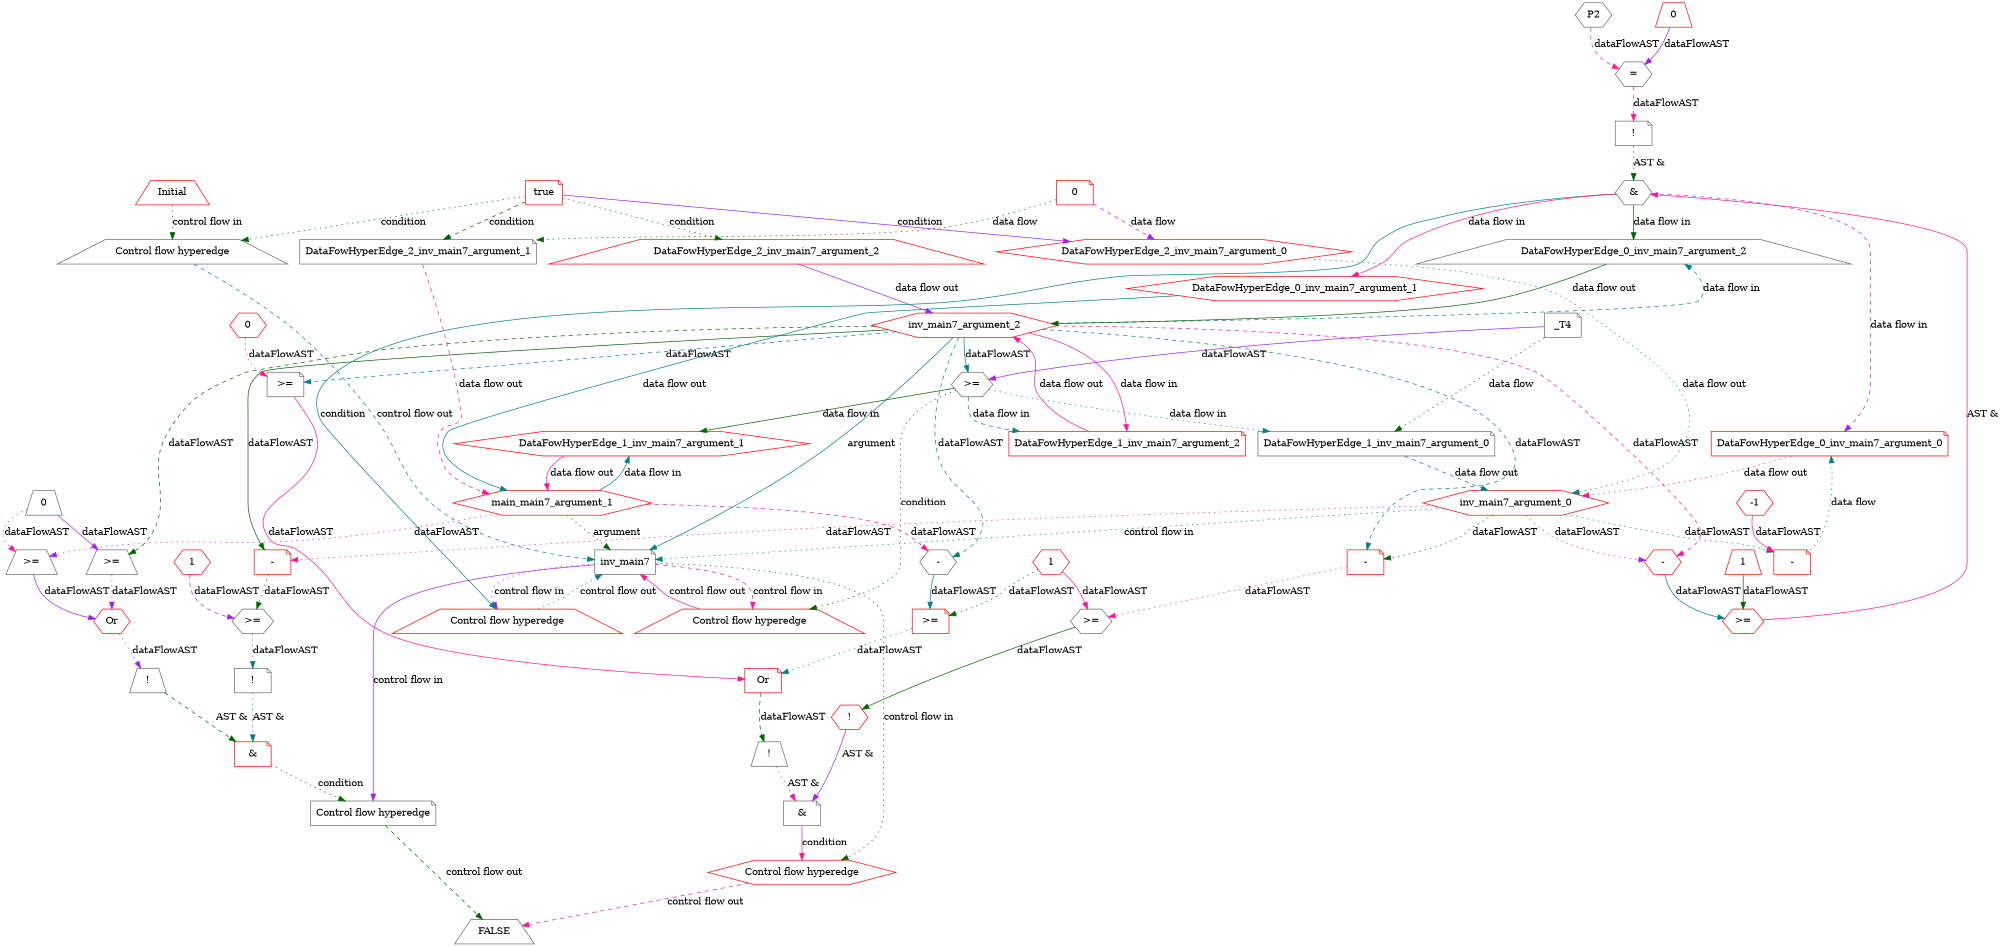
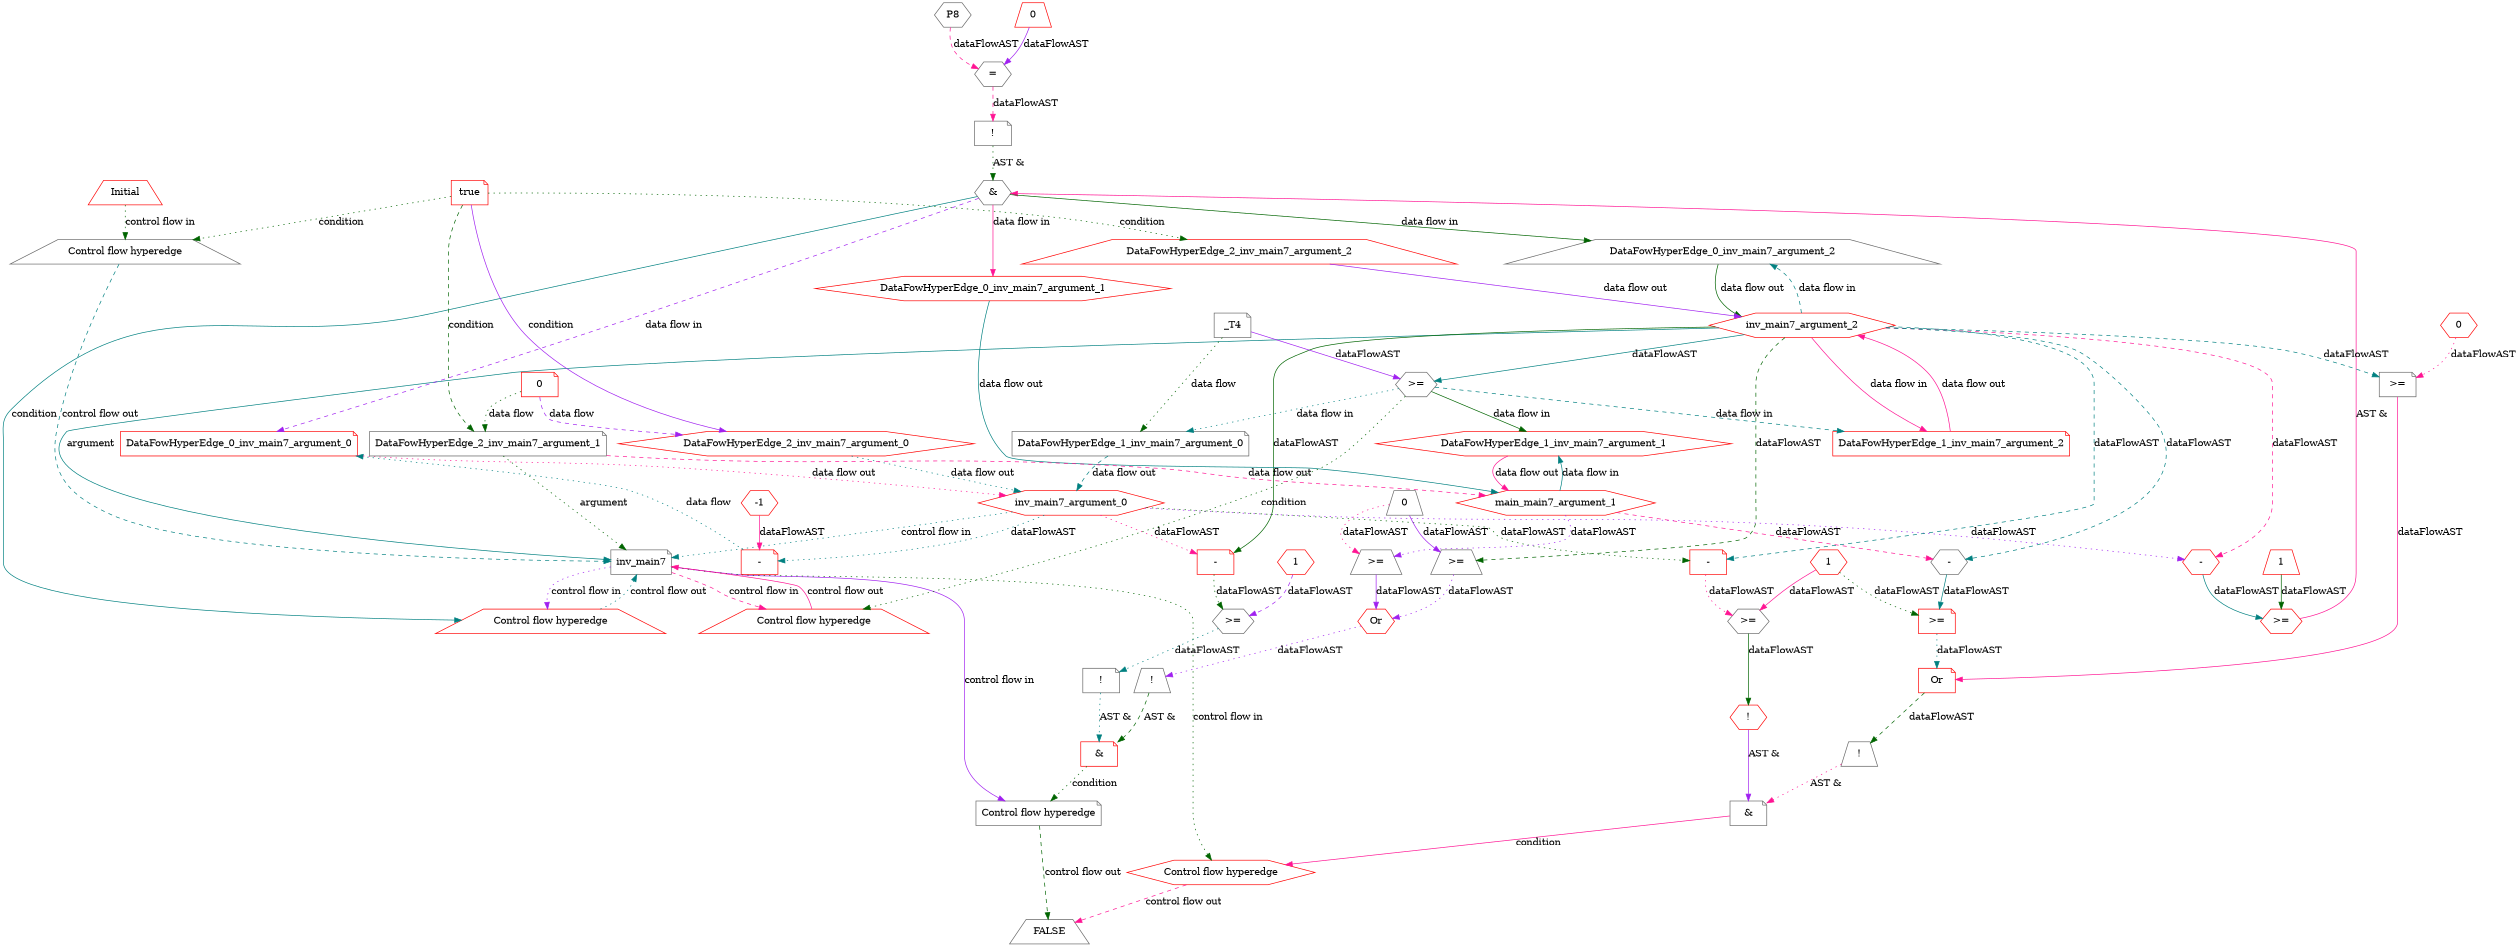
node "P2": label "P2" -> "P8"
edge "main_main7_argument_1" -> "inv_main7": now "DataFowHyperEdge_2_inv_main7_argument_1" -> "inv_main7"
